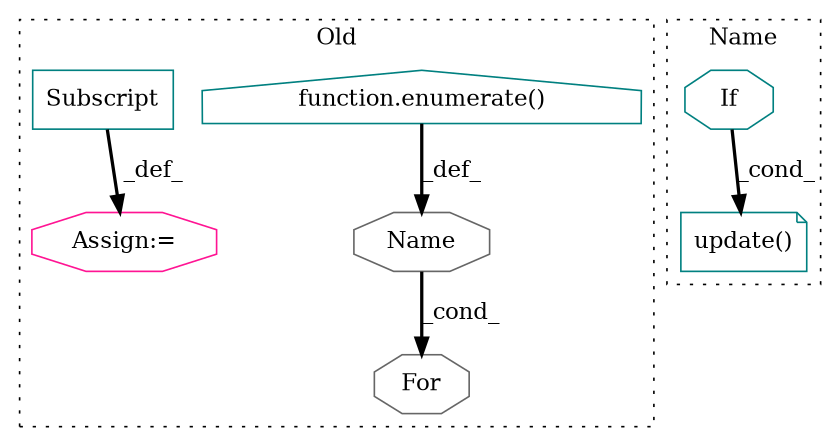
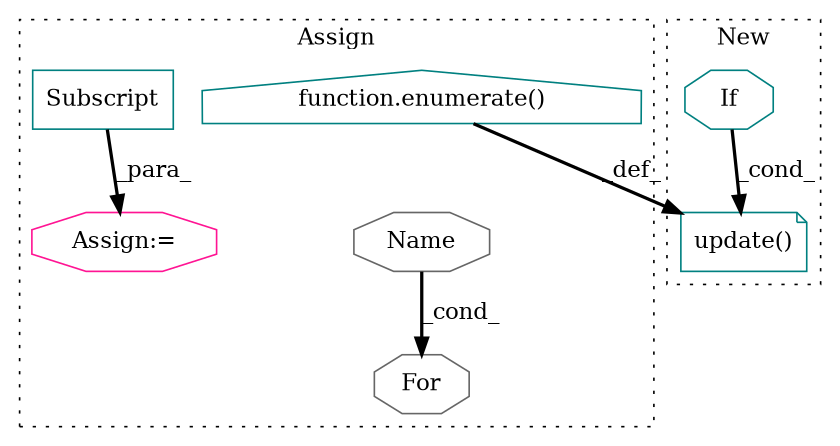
cluster "Old": label "Old" -> "Assign"
cluster "Name": label "Name" -> "New"
edge "function.enumerate()" -> "Name": now "function.enumerate()" -> "update()"
edge "Subscript" -> "Assign:=": label "_def_" -> "_para_"
